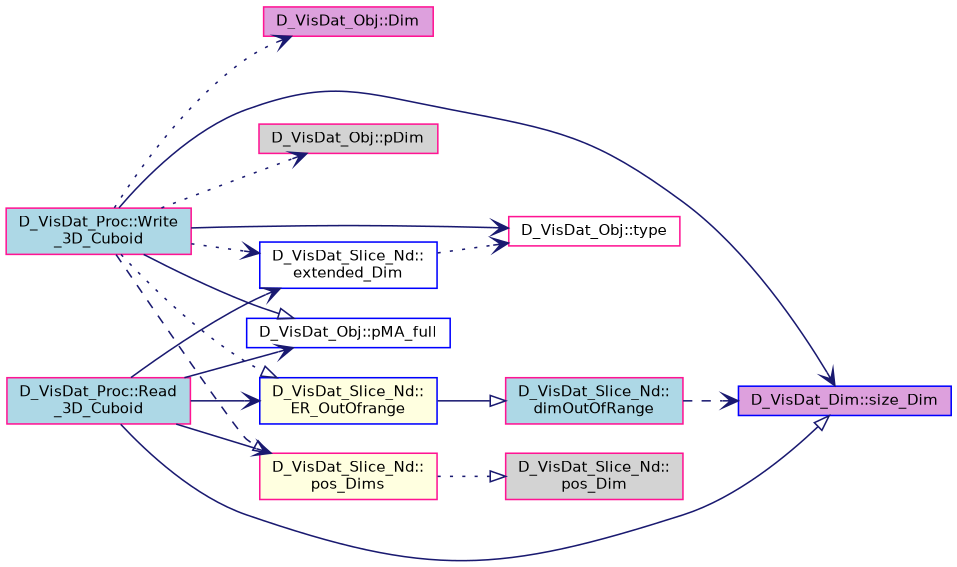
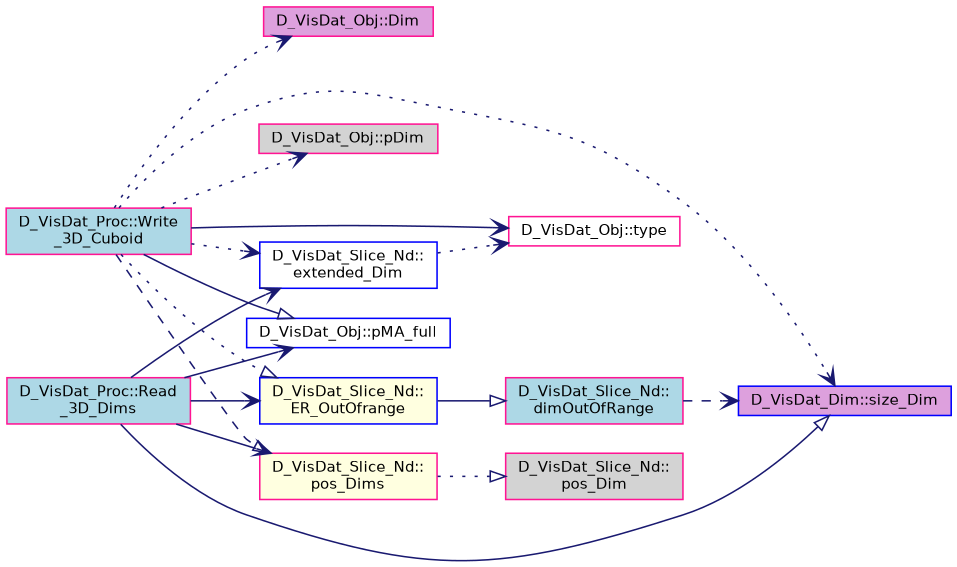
edge "D_VisDat_Proc::Write _3D_Cuboid" -> "D_VisDat_Dim::size_Dim": style solid -> dotted
node "D_VisDat_Proc::Read _3D_Cuboid": label "D_VisDat_Proc::Read _3D_Cuboid" -> "D_VisDat_Proc::Read _3D_Dims"
